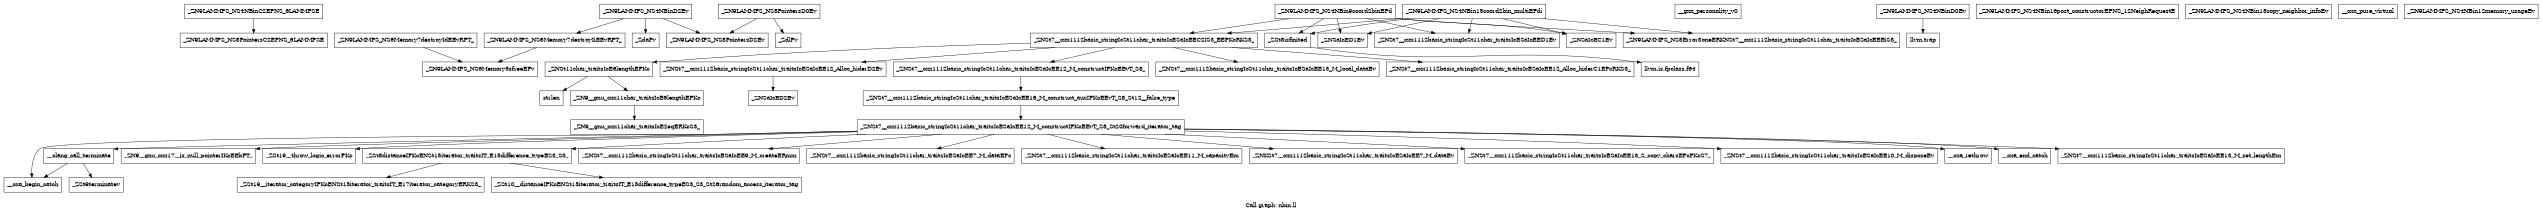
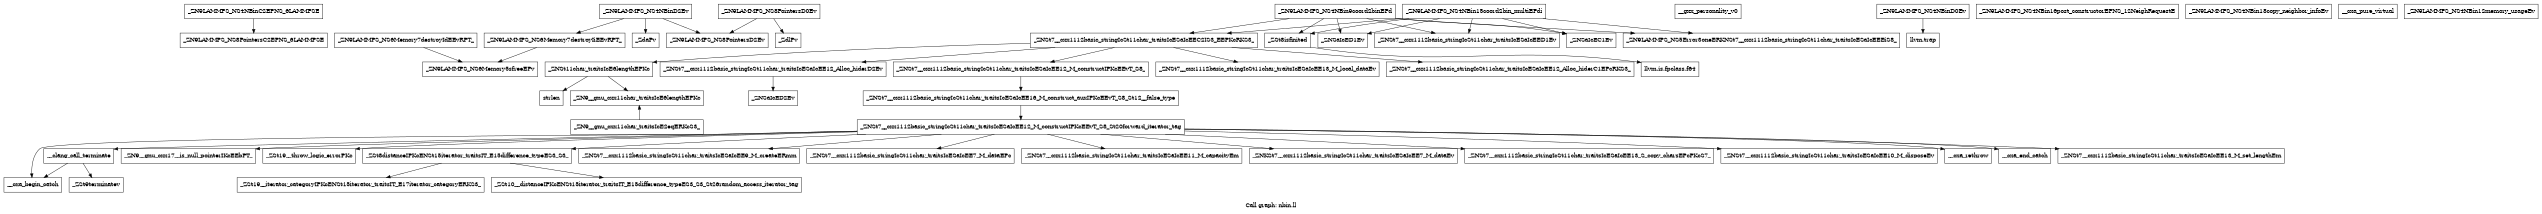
edge "_ZN9__gnu_cxx11char_traitsIcE6lengthEPKc" -> "_ZN9__gnu_cxx11char_traitsIcE2eqERKcS3_": reversed
